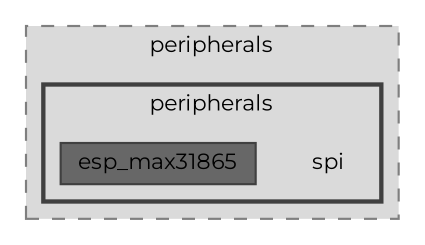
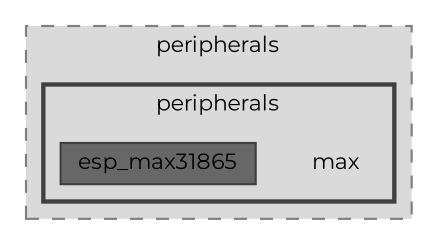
node "spi": label "spi" -> "max"
